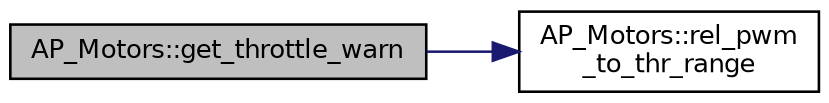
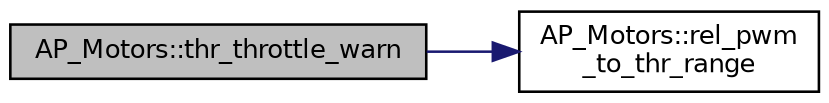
node "AP_Motors::get_throttle_warn": label "AP_Motors::get_throttle_warn" -> "AP_Motors::thr_throttle_warn"
